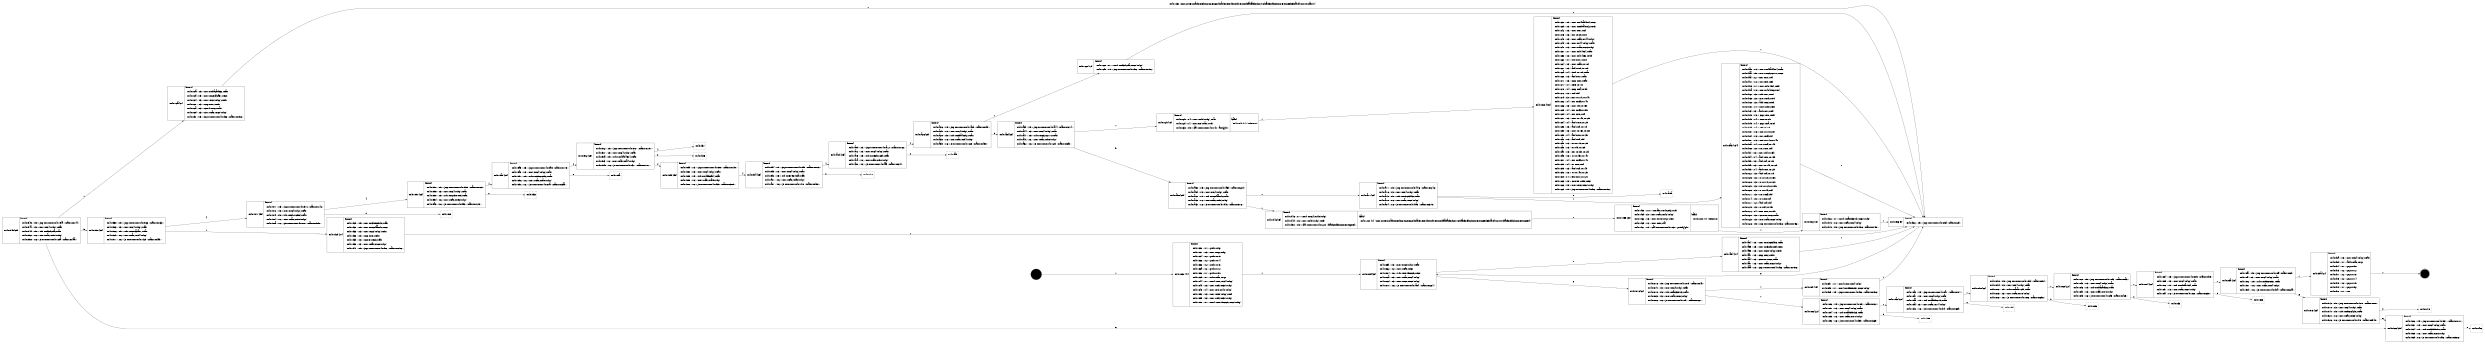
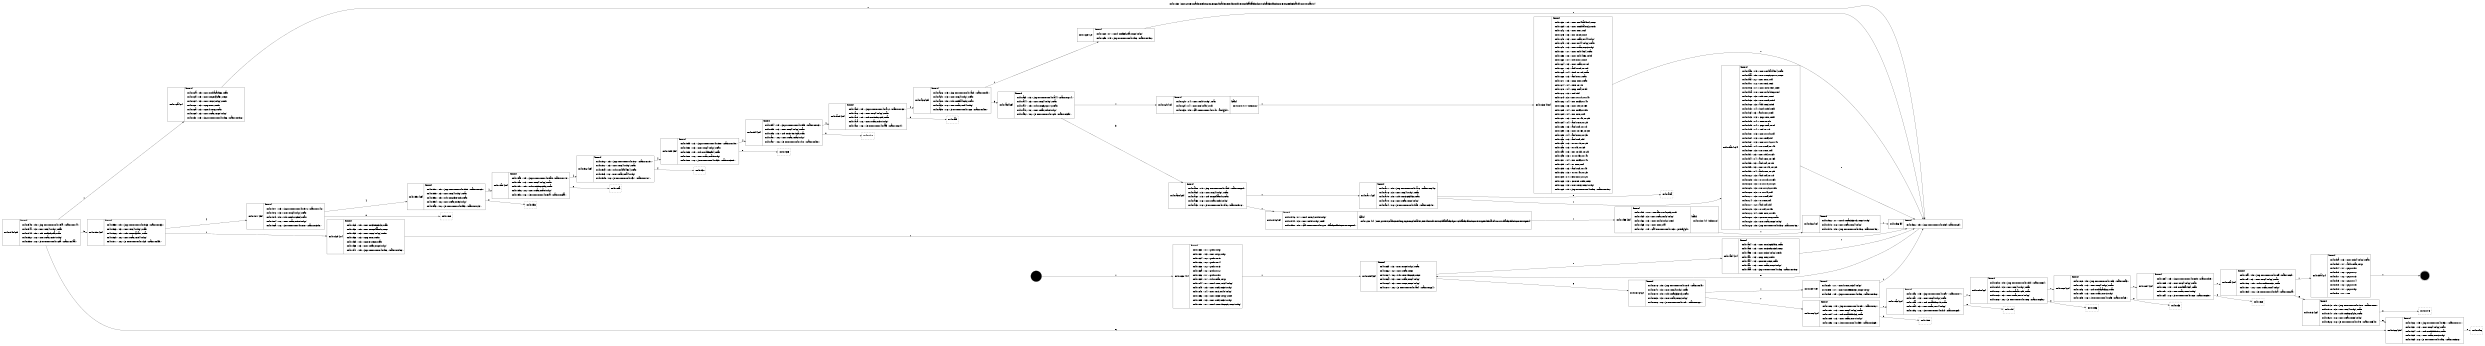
edge "0x4019c2 [25]" -> "0x401b35": now "0x4019db [25]" -> "0x401b35"
